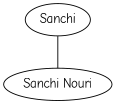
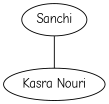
node "Sanchi Nouri": label "Sanchi Nouri" -> "Kasra Nouri"
